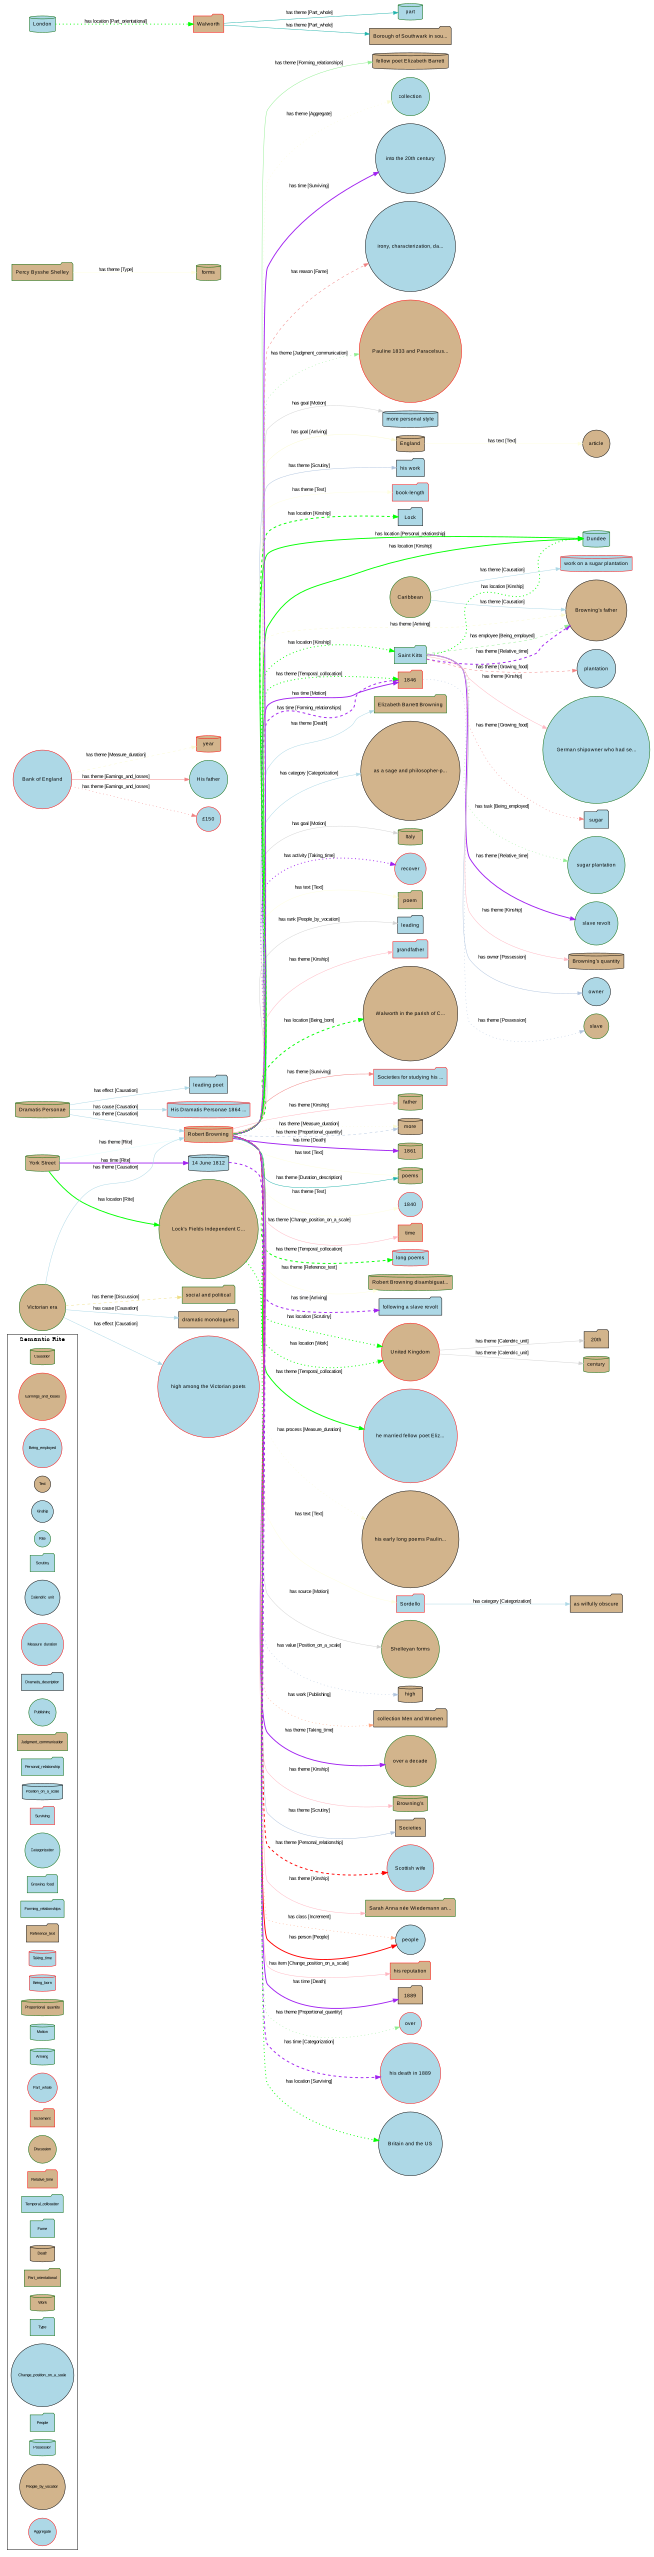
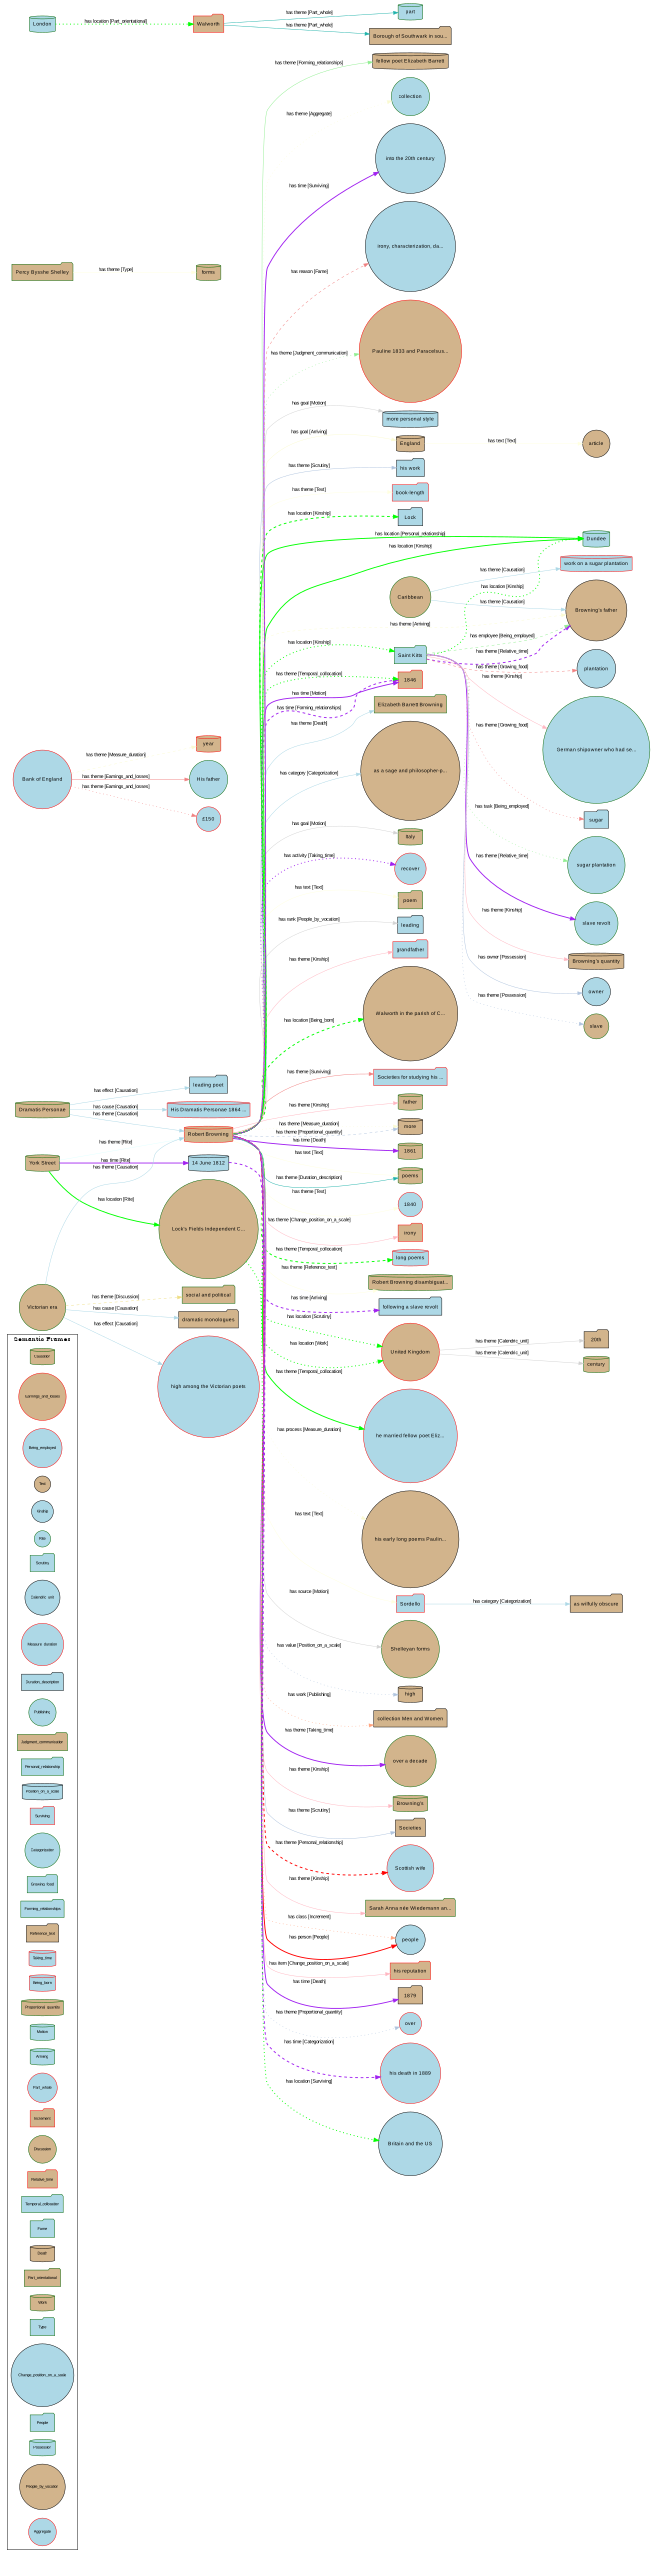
edge "1846" -> "slave": now "Saint Kitts" -> "slave"
node "time": label "time" -> "irony"
cluster "Semantic Rite": label "Semantic Rite" -> "Semantic Frames"
edge "Robert Browning" -> "over": color lightgreen -> lightsteelblue
node "Dramatis_description": label "Dramatis_description" -> "Duration_description"
node "1889": label "1889" -> "1879"
